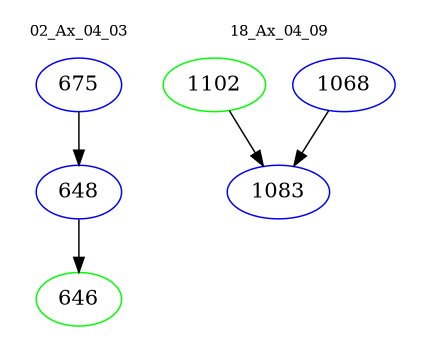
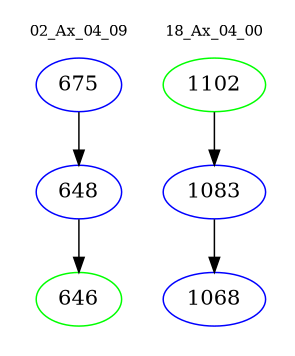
cluster "02_Ax_04_03": label "02_Ax_04_03" -> "02_Ax_04_09"
cluster "18_Ax_04_09": label "18_Ax_04_09" -> "18_Ax_04_00"
edge "1068" -> "1083": reversed
